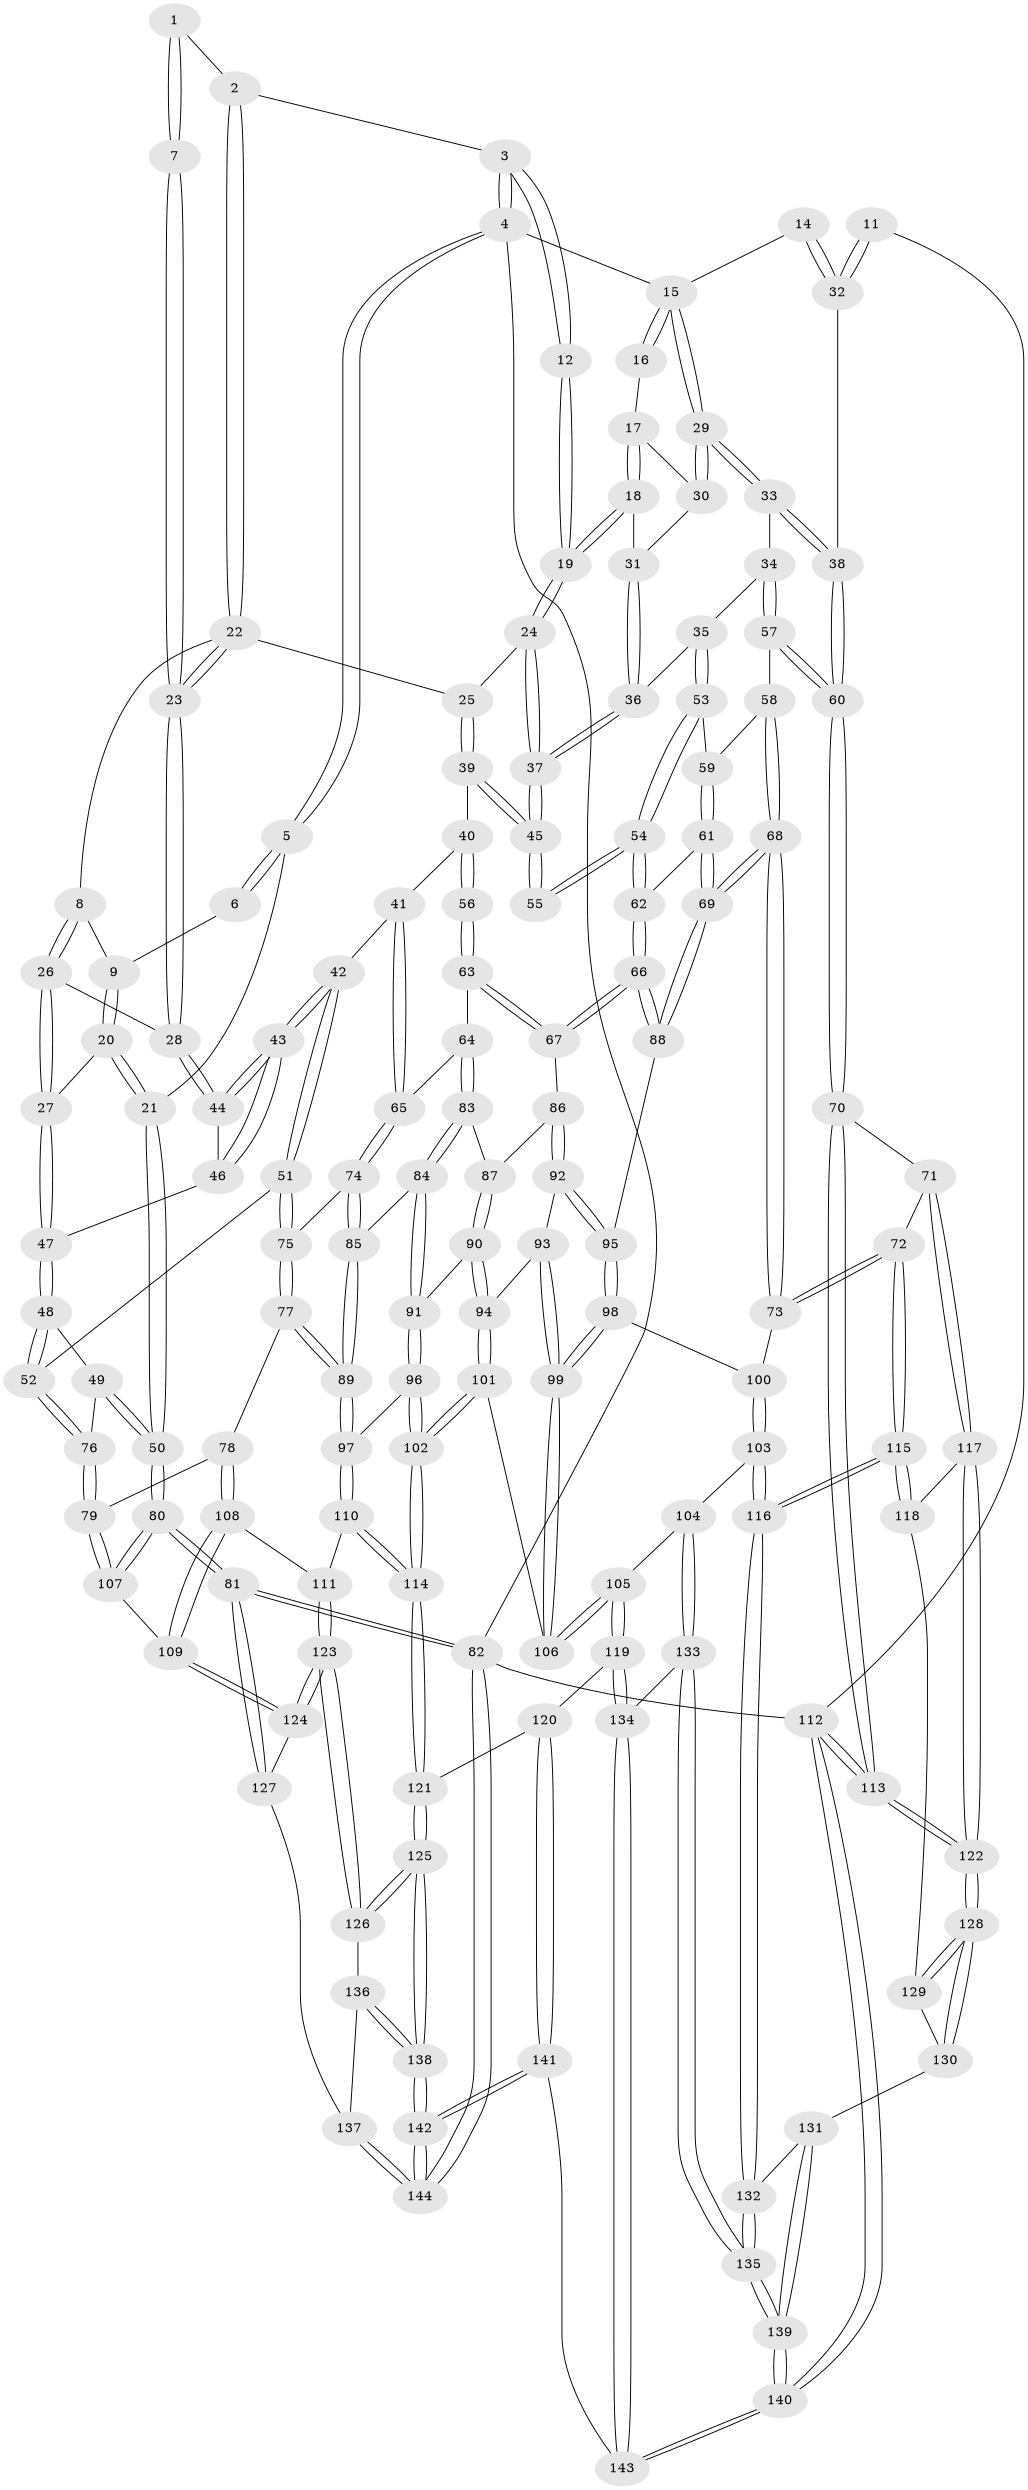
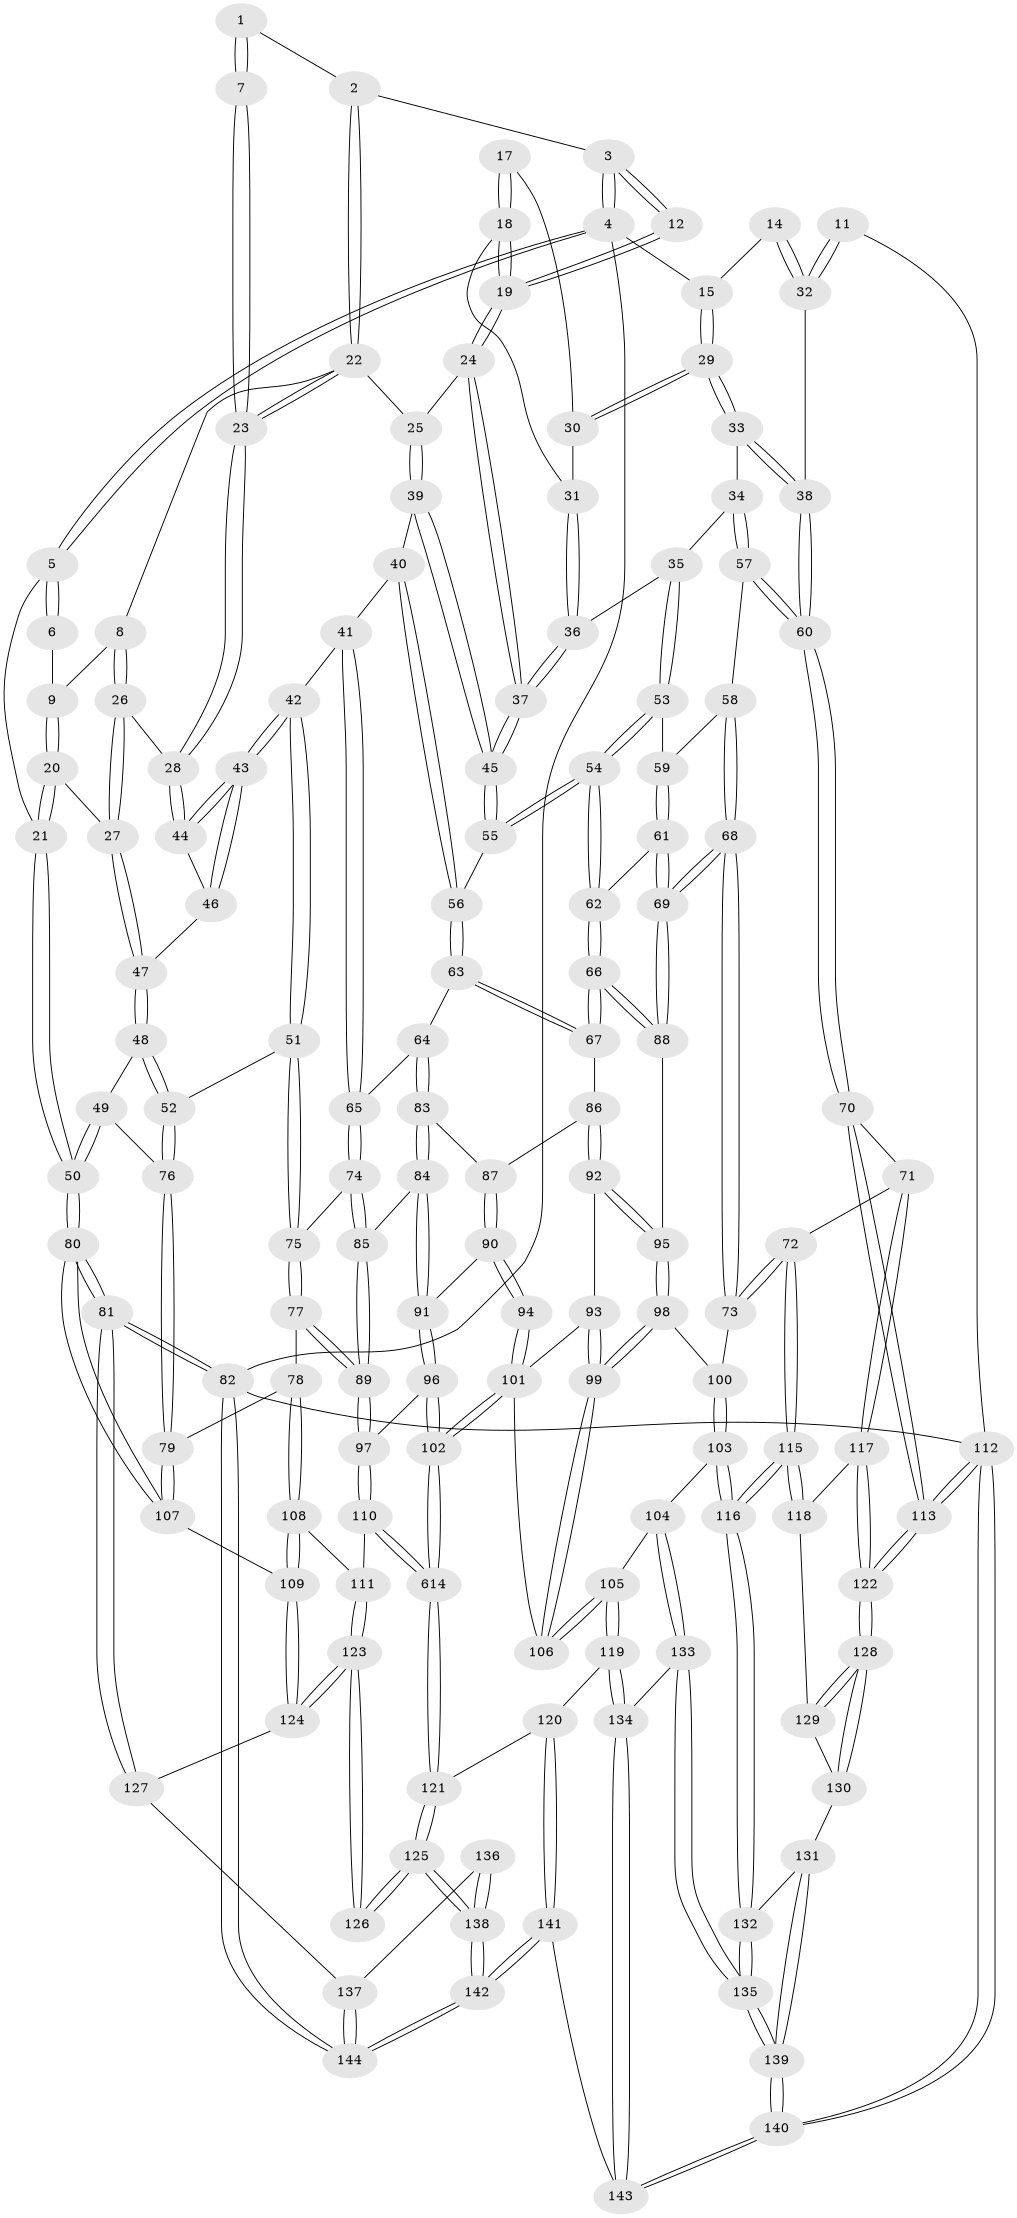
node "16": removed
edge "55" -- "56": added
edge "93" -- "94": now "93" -- "101"
node "114": label "114" -> "614"
edge "126" -- "136": removed
